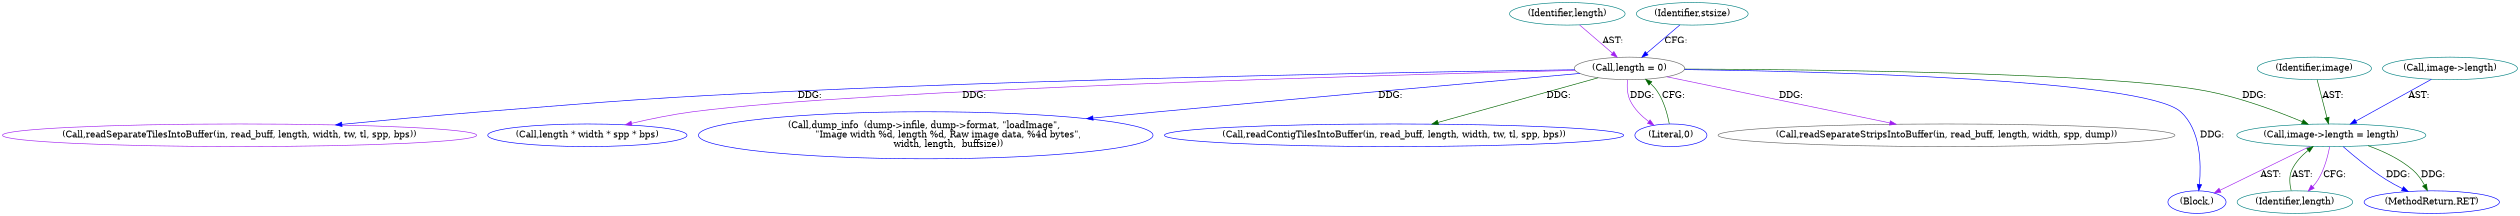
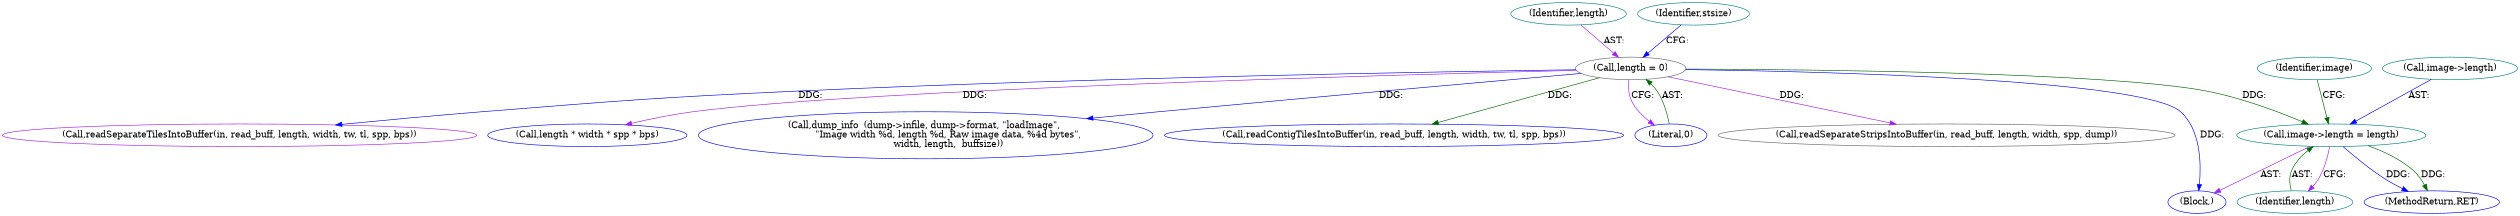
edge "(Call,length = 0)" -> "(Literal,0)": label "DDG: " -> "CFG: "
edge "(Literal,0)" -> "(Call,length = 0)": label "CFG: " -> "AST: "
edge "(Identifier,image)" -> "(Call,image->length = length)": label "AST: " -> "CFG: "
